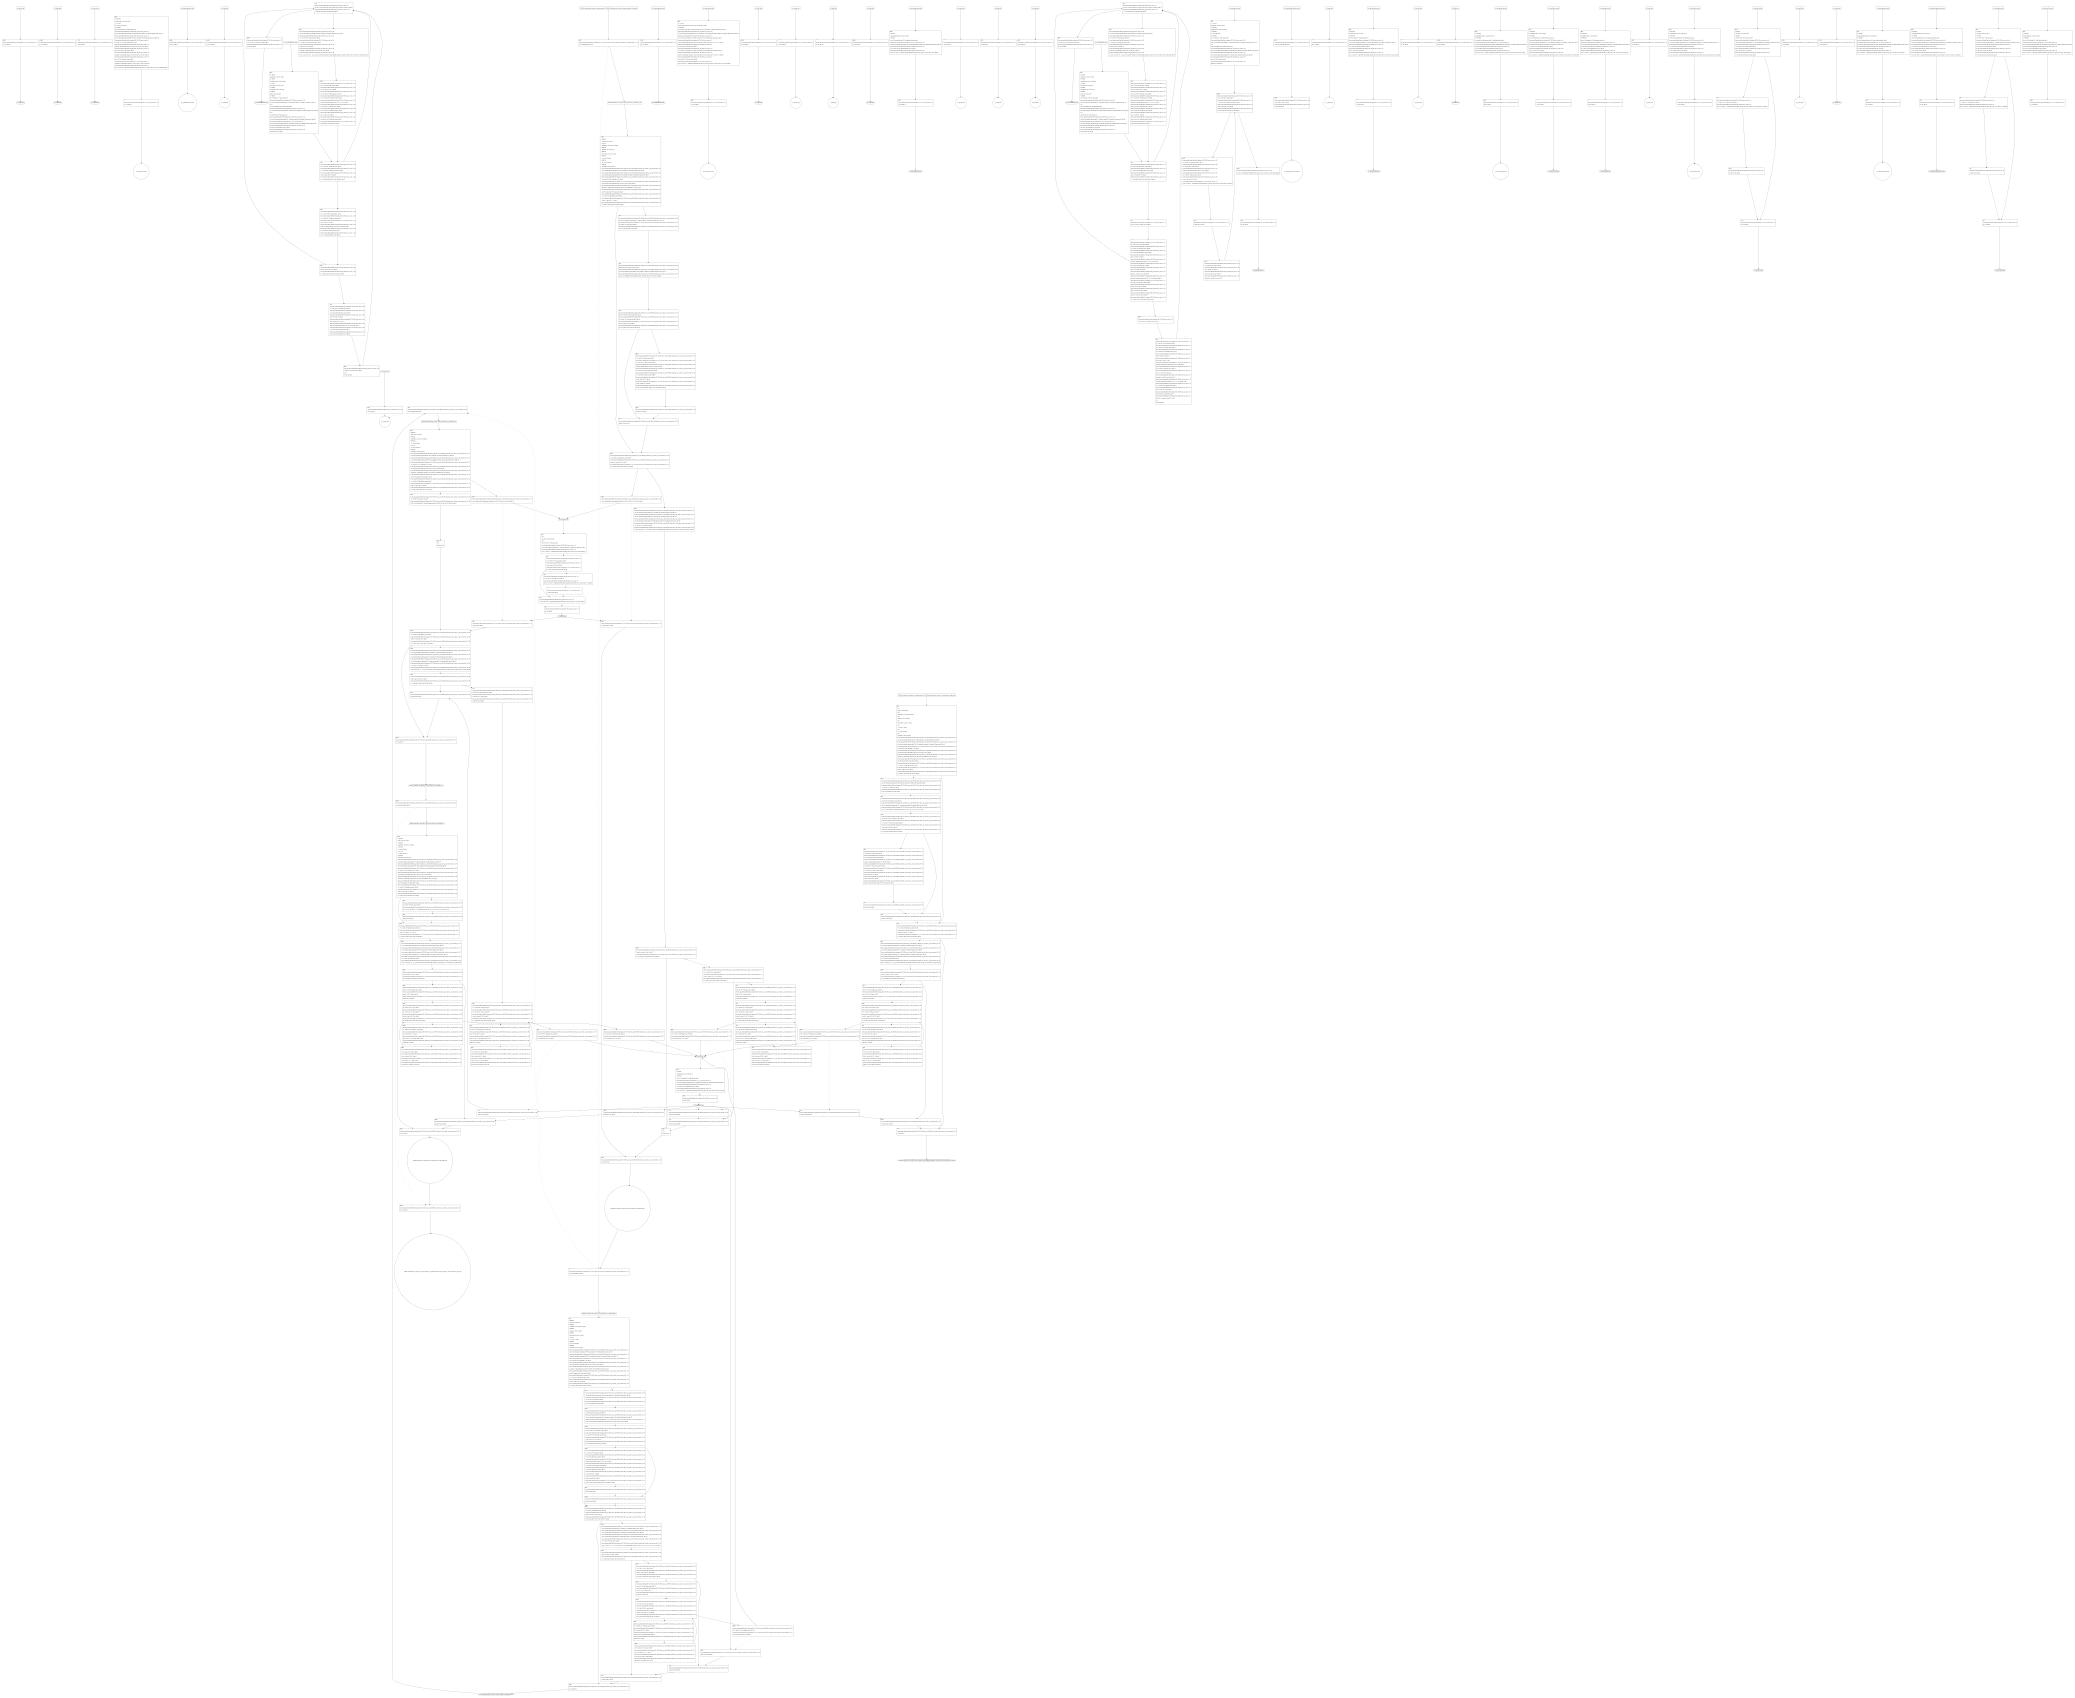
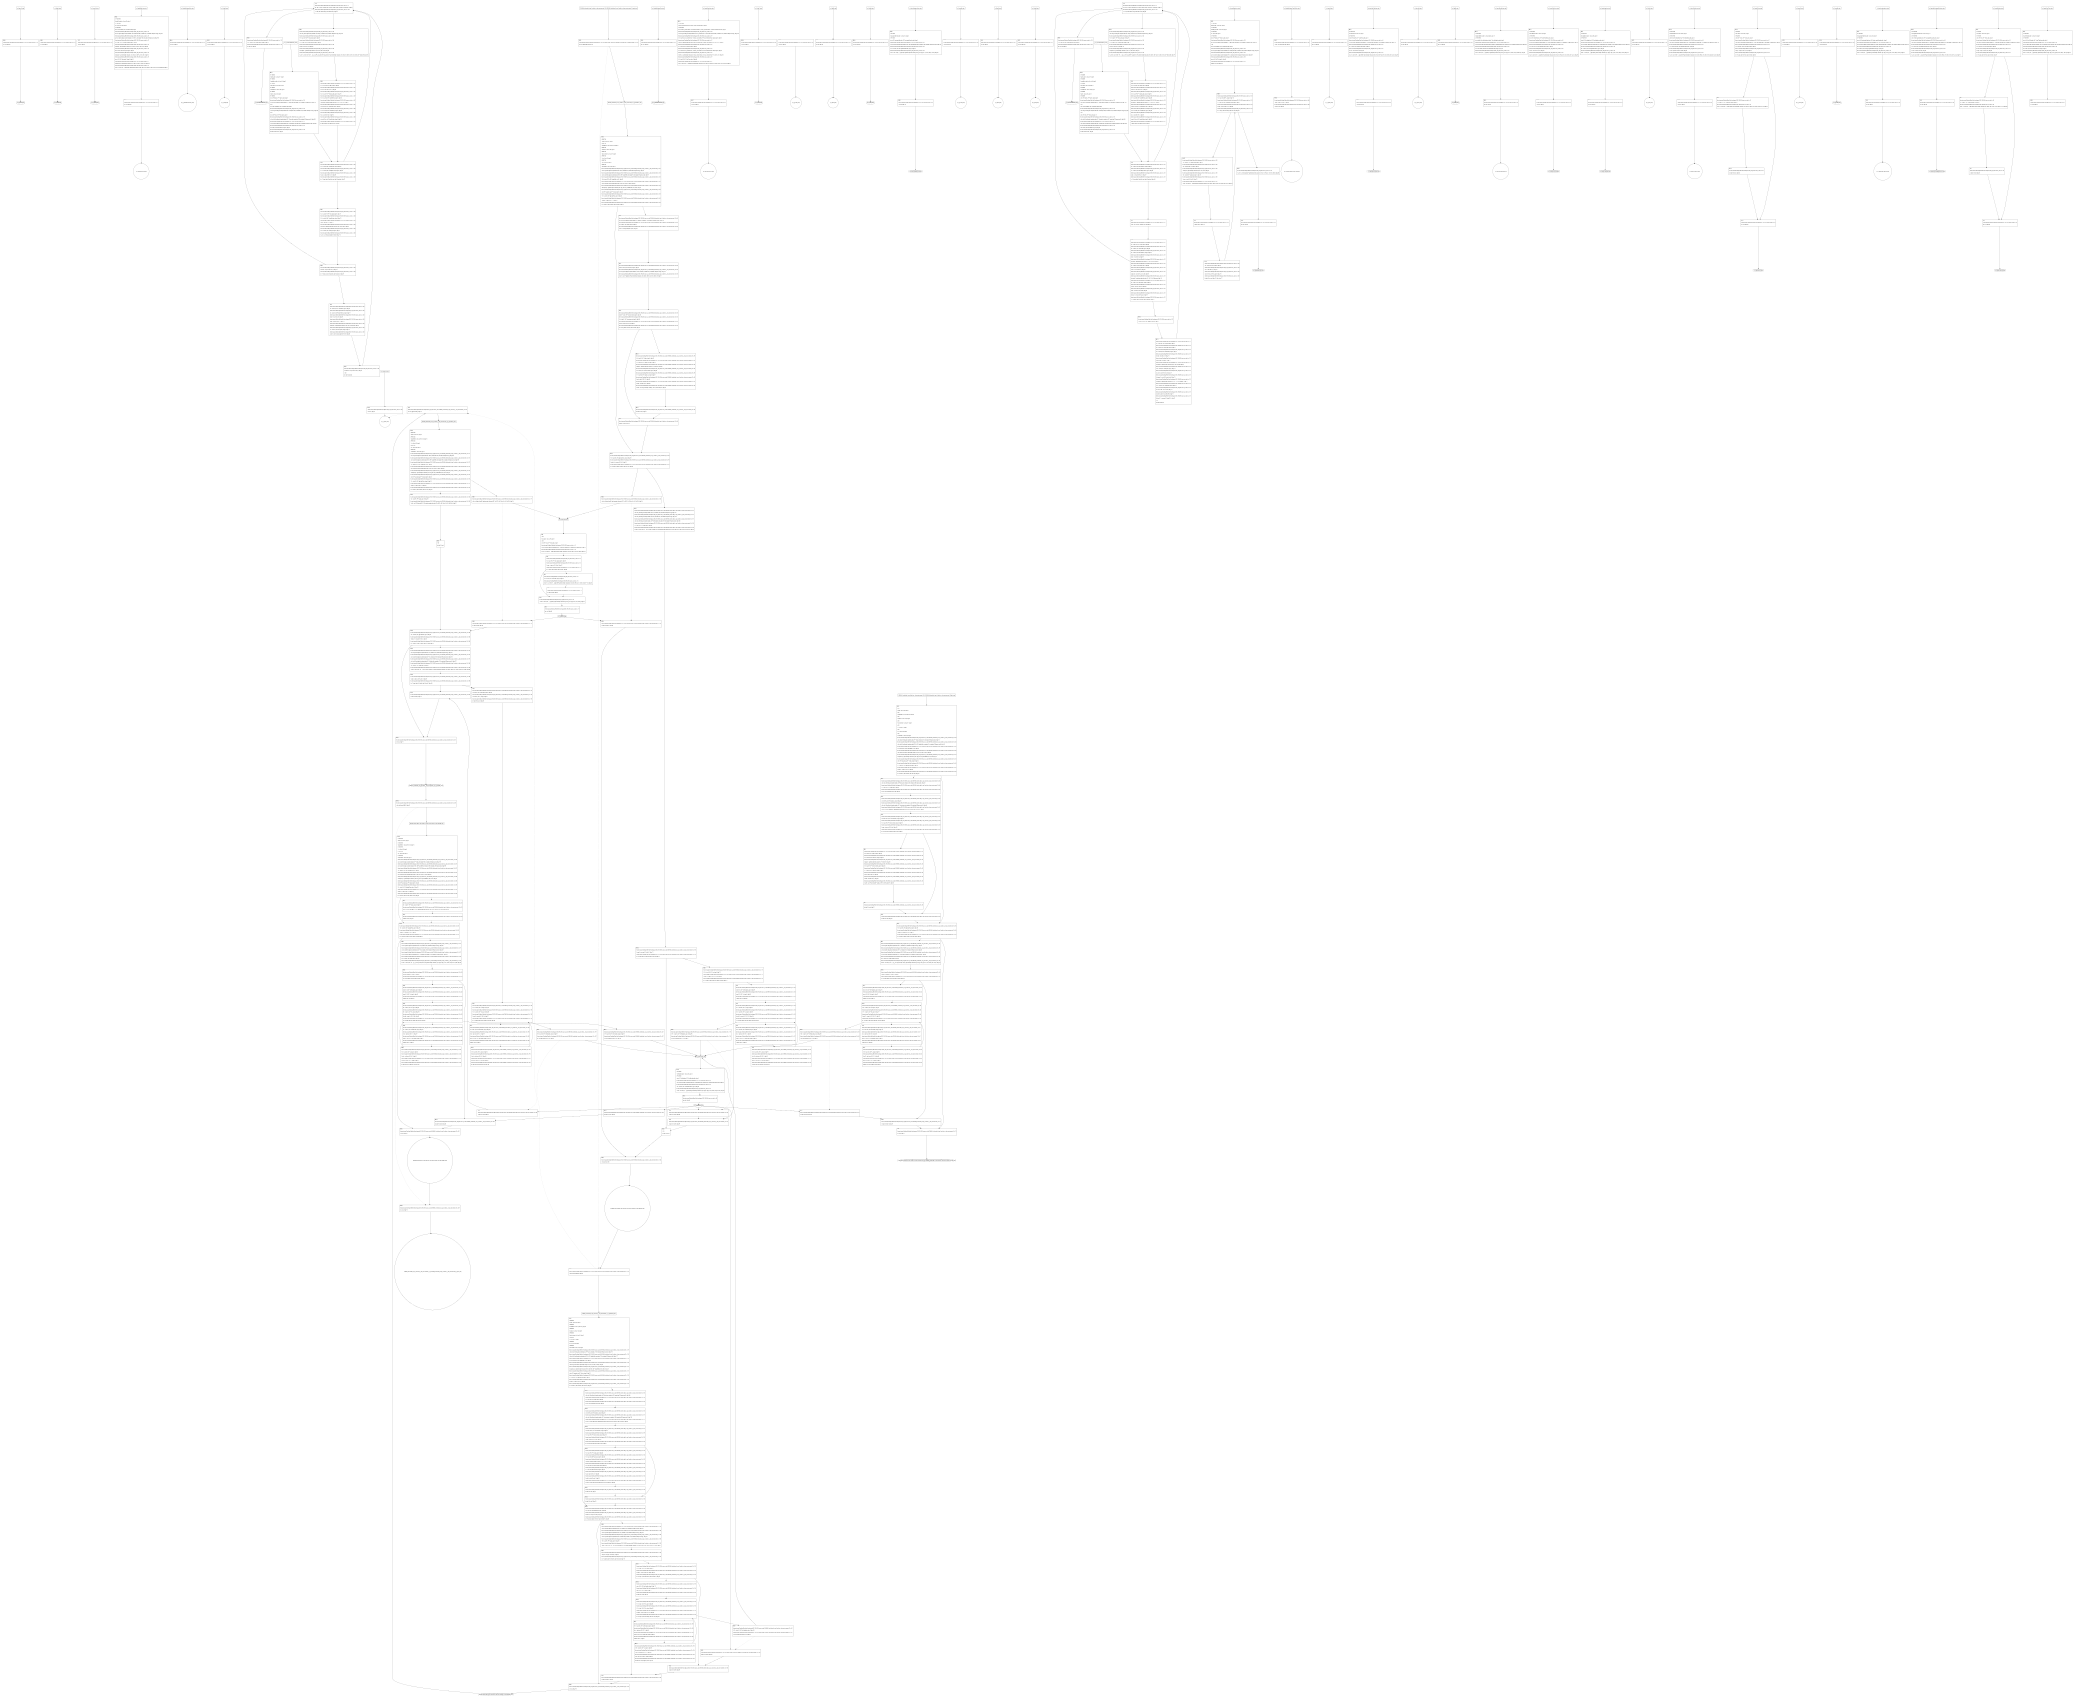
node "io_ll_printWcharLine_start": added
node "io_ll_good6_start": removed
